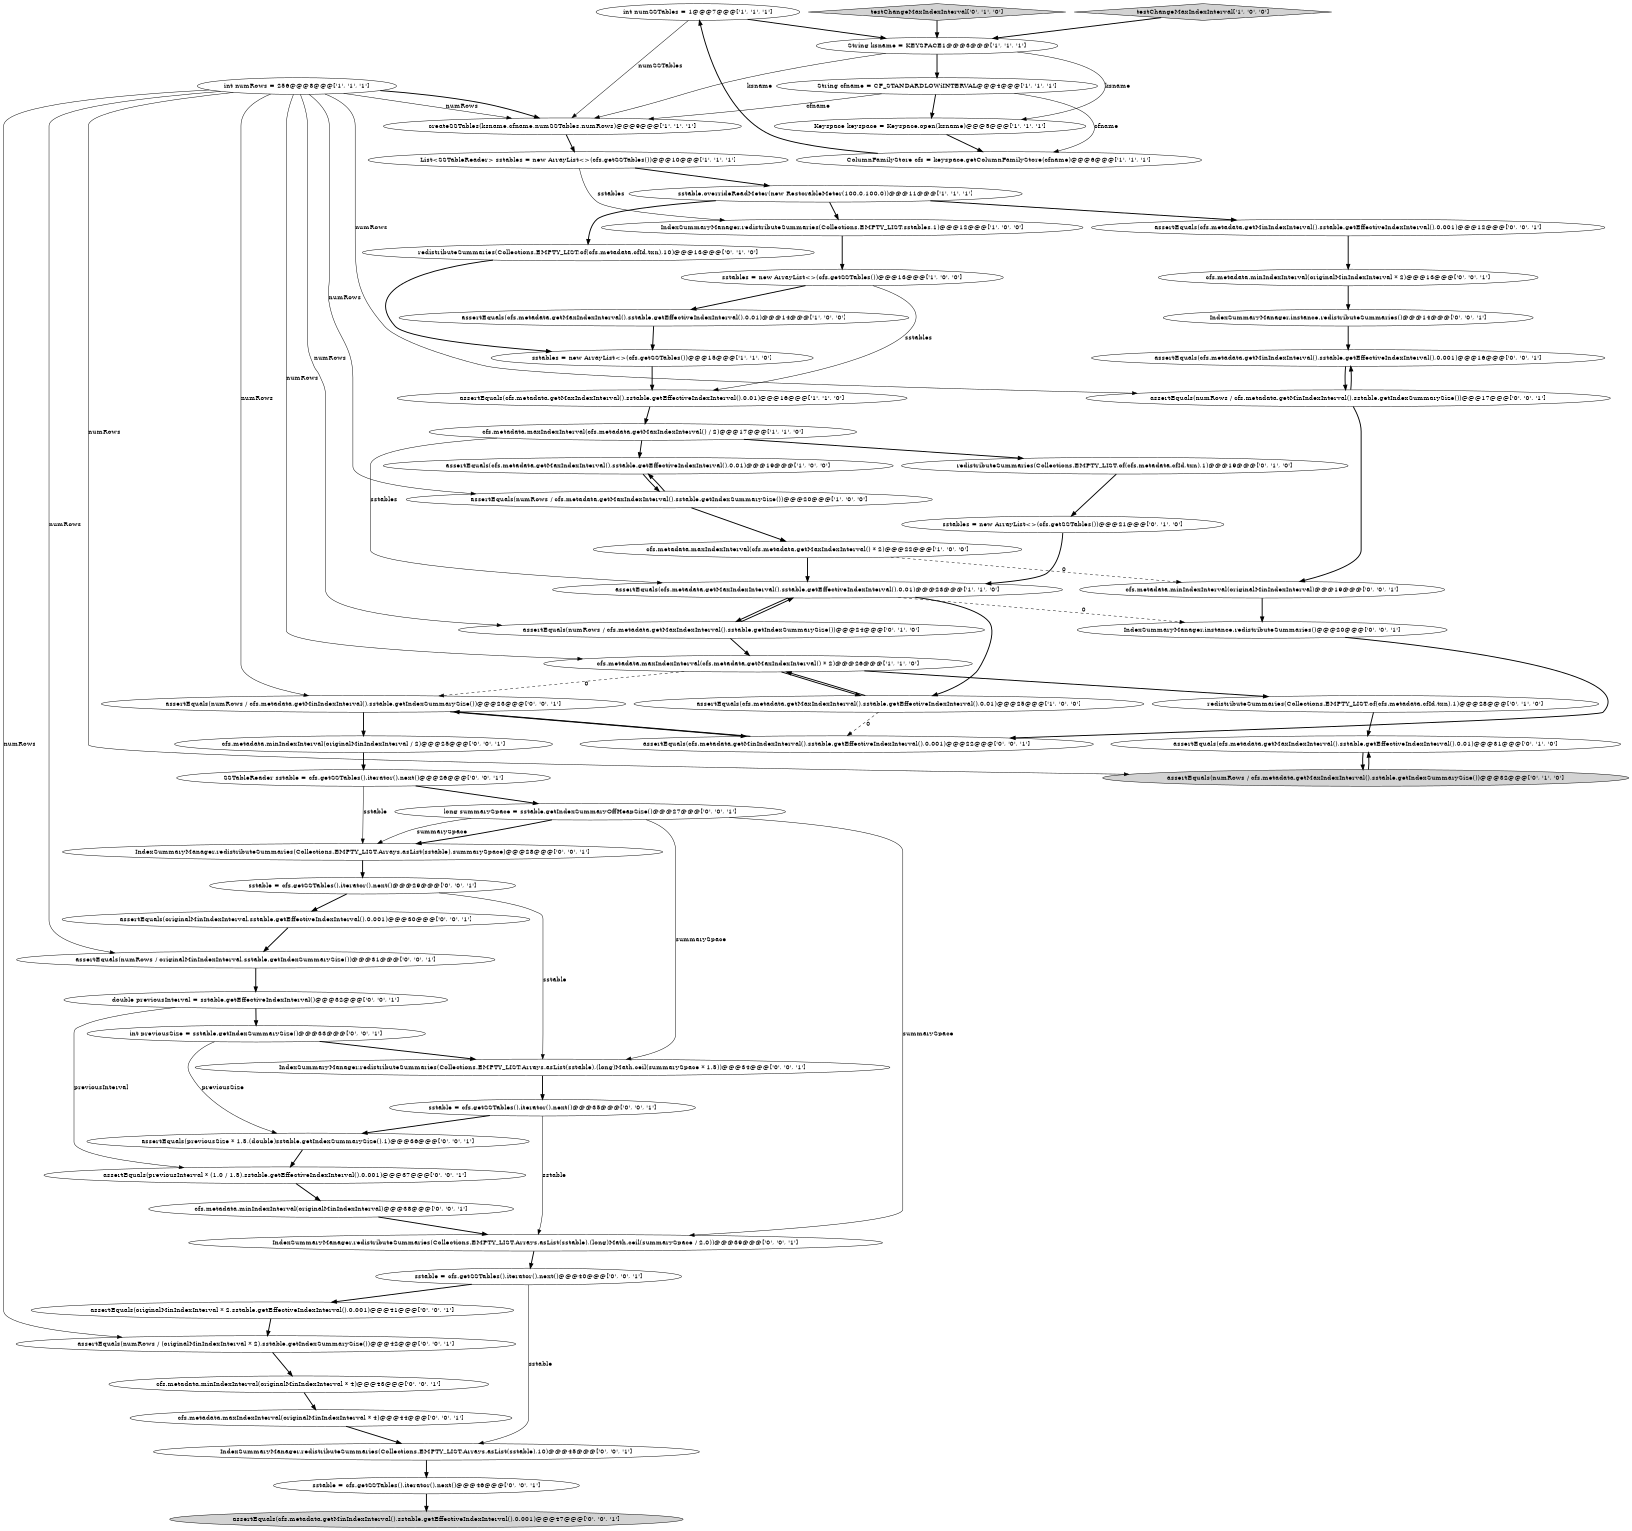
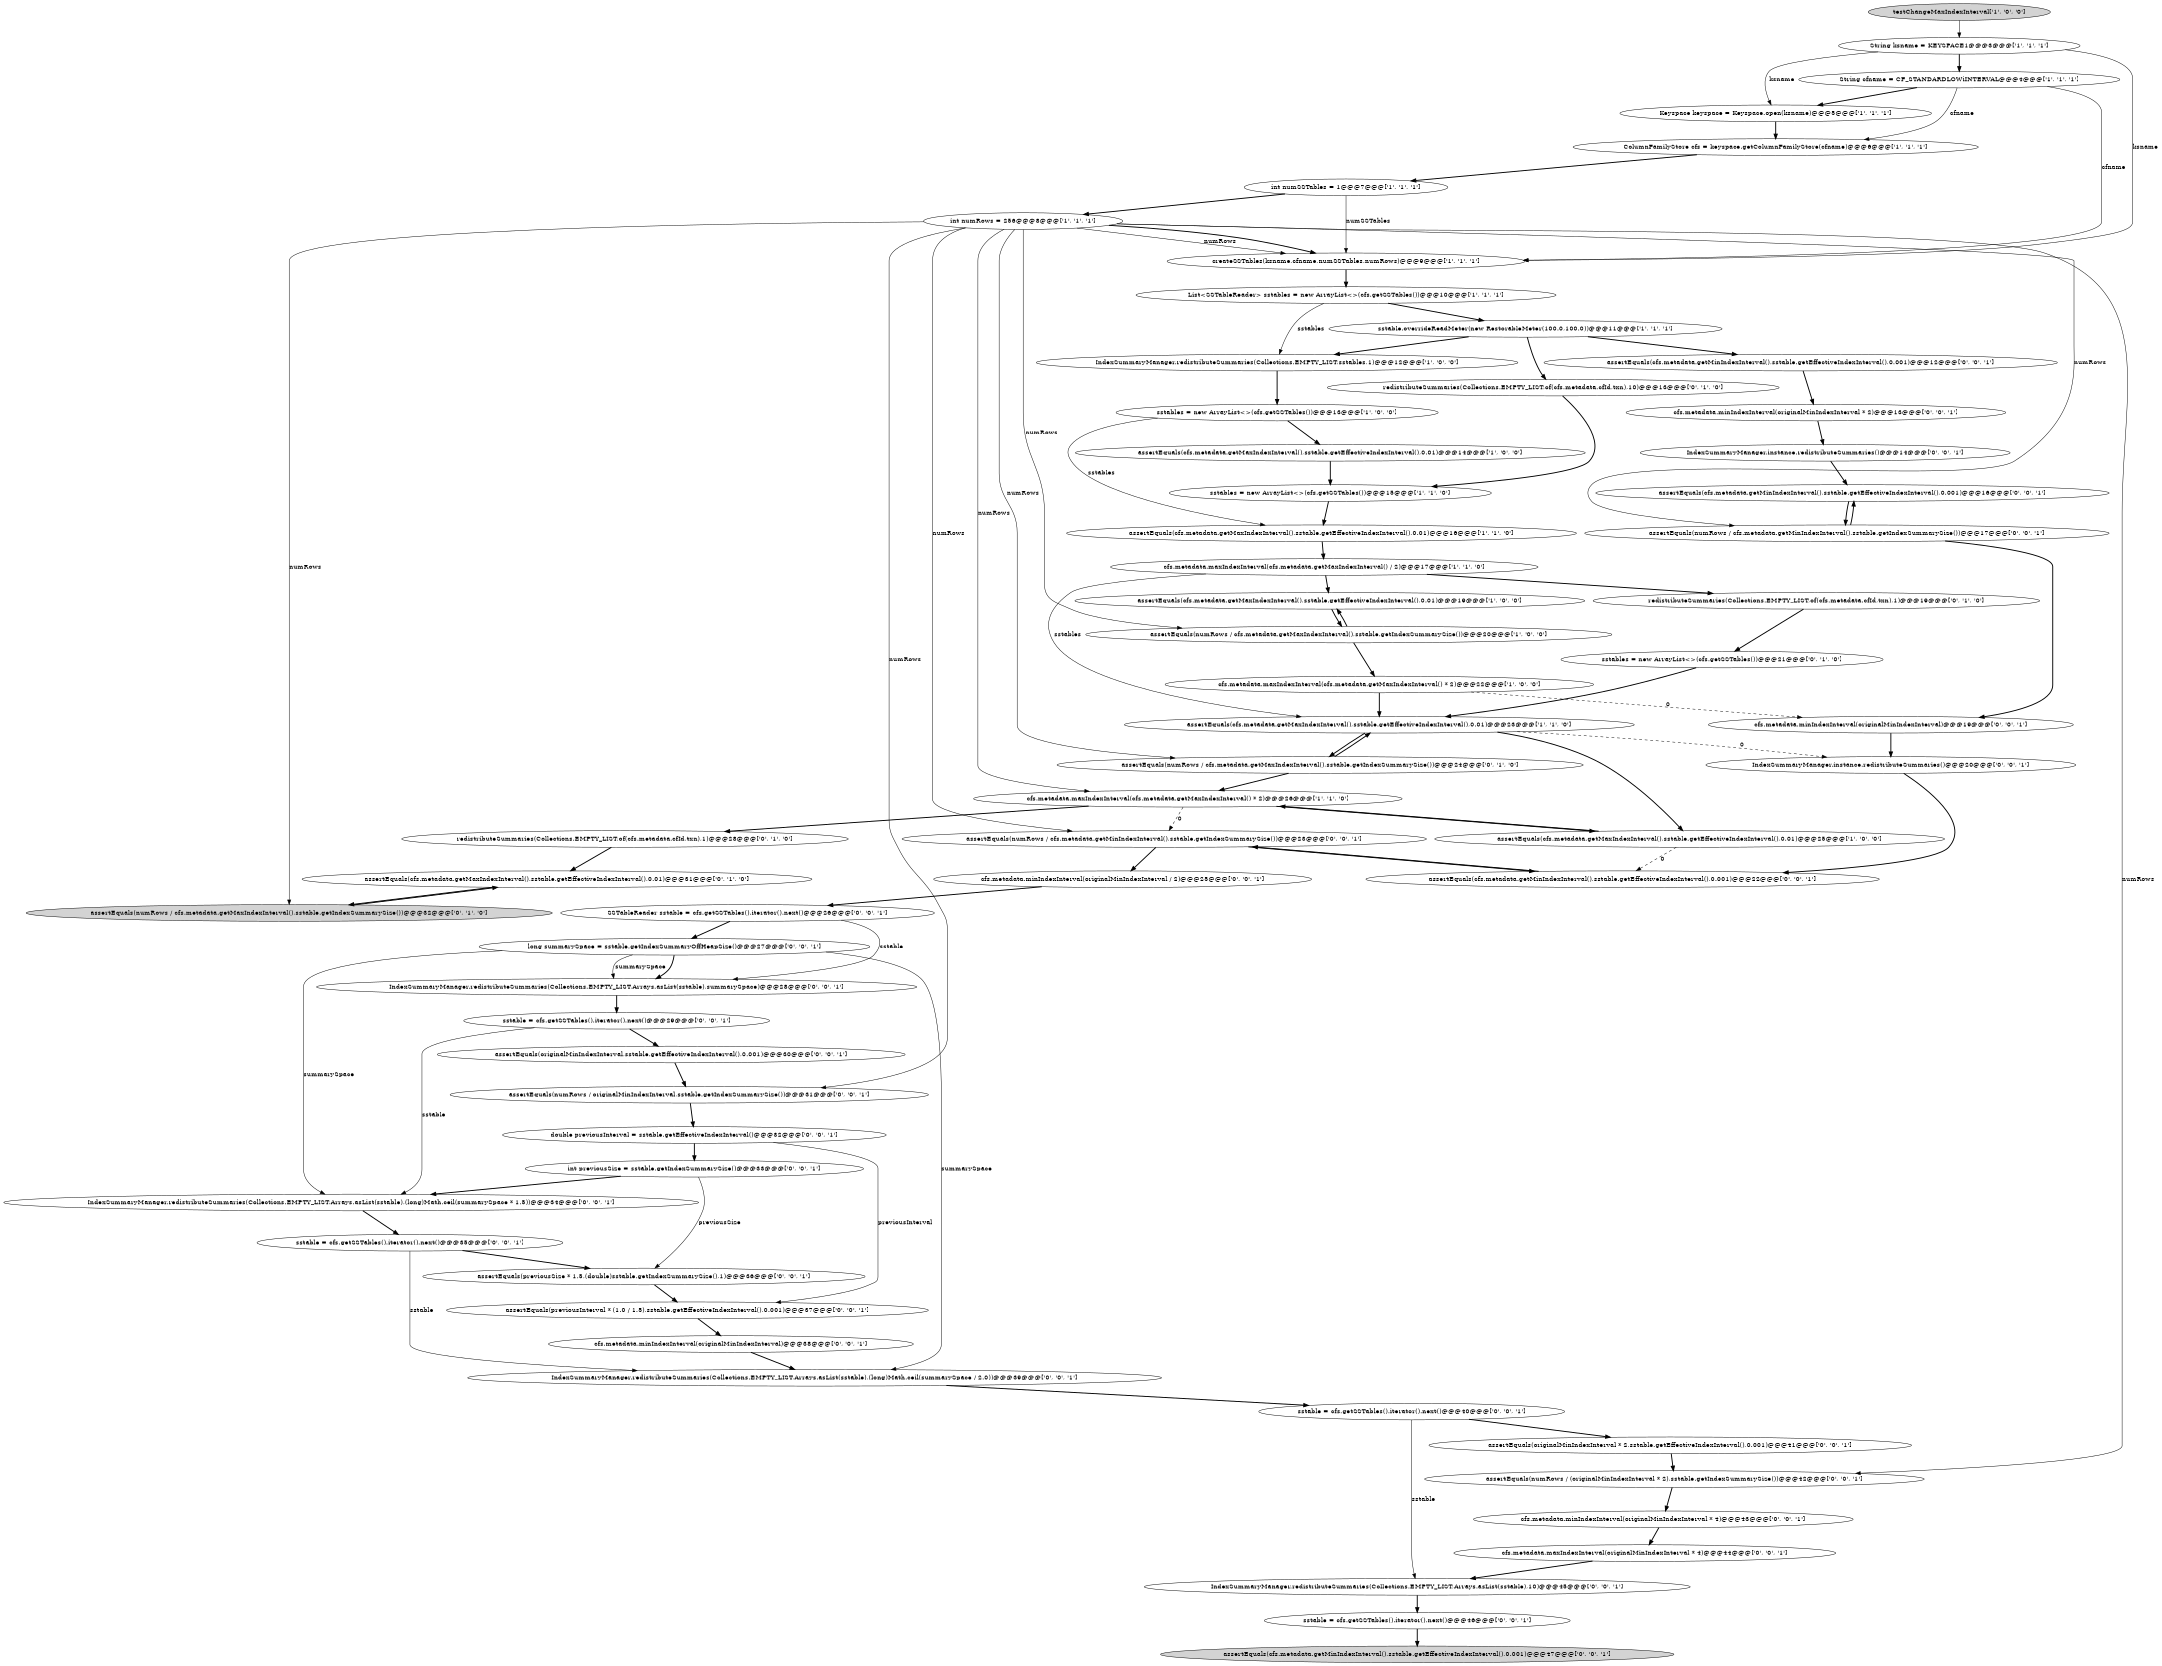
node "testChangeMaxIndexInterval['0', '1', '0']": removed
node "testChangeMaxIndexInterval['1', '0', '0']": shape diamond -> ellipse
edge "int numSSTables = 1@@@7@@@['1', '1', '1']" -> "String ksname = KEYSPACE1@@@3@@@['1', '1', '1']": now "int numSSTables = 1@@@7@@@['1', '1', '1']" -> "int numRows = 256@@@8@@@['1', '1', '1']"
edge "testChangeMaxIndexInterval['1', '0', '0']" -> "String ksname = KEYSPACE1@@@3@@@['1', '1', '1']": style bold -> solid
